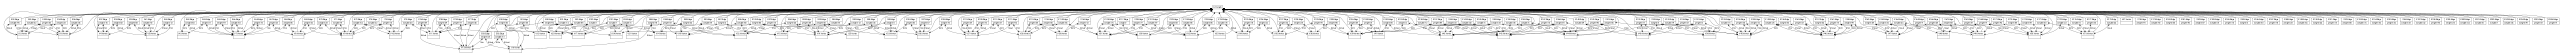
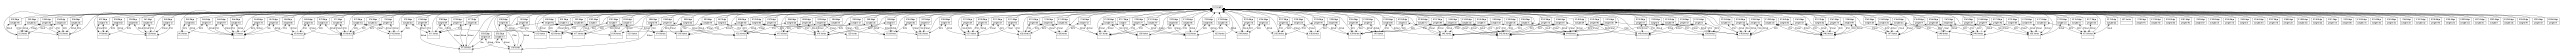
edge "E90:Edge" -- "E83:Edge": now "E90:Edge" -- "V16:Vertex"
edge "E150:Edge" -- "V44:Vertex": label "EVin" -> "EVout"
